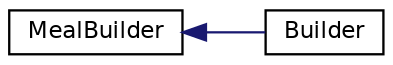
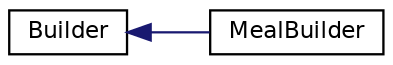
edge "Builder" -> "MealBuilder": reversed
